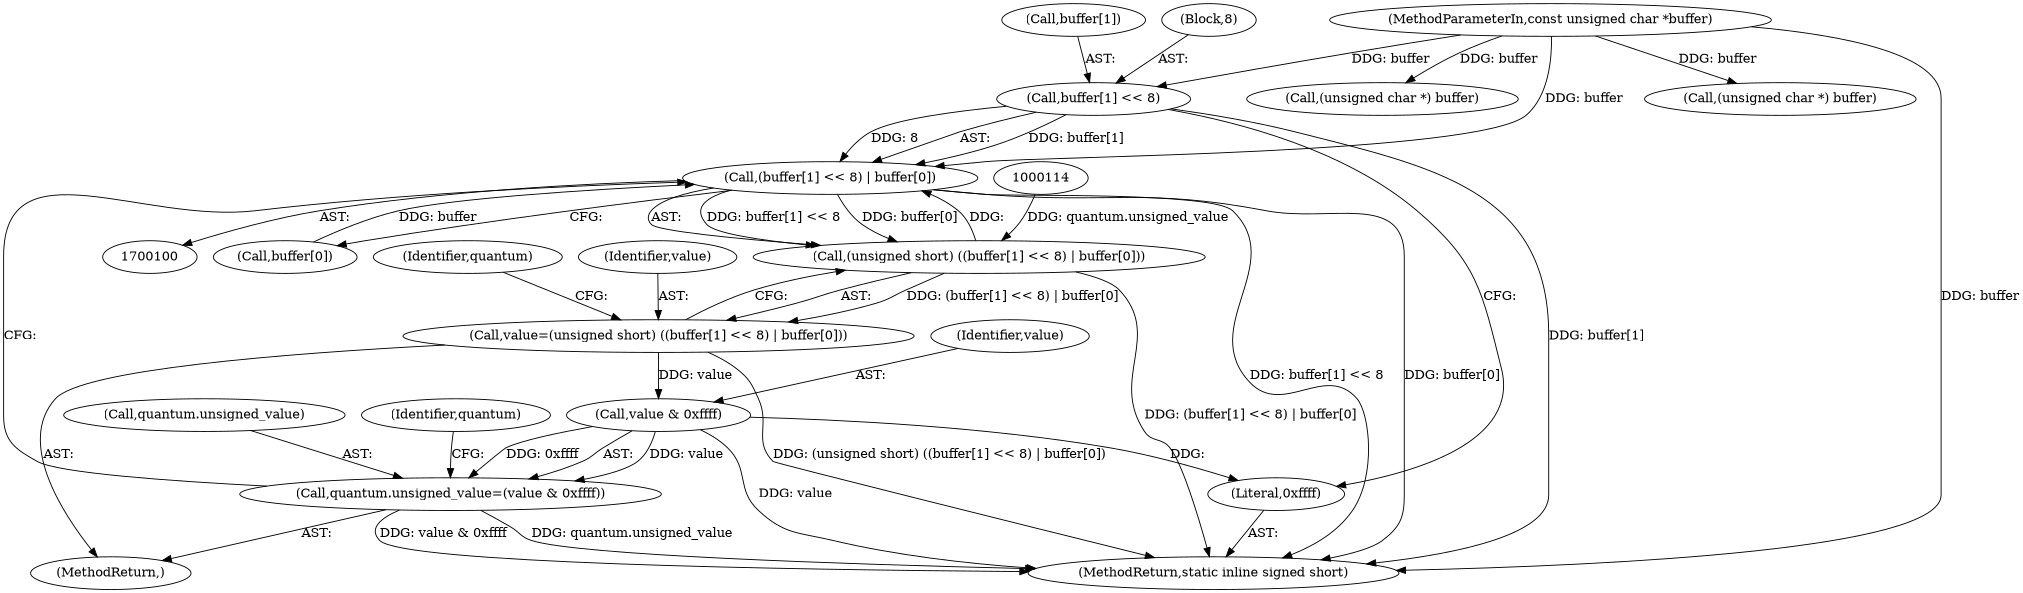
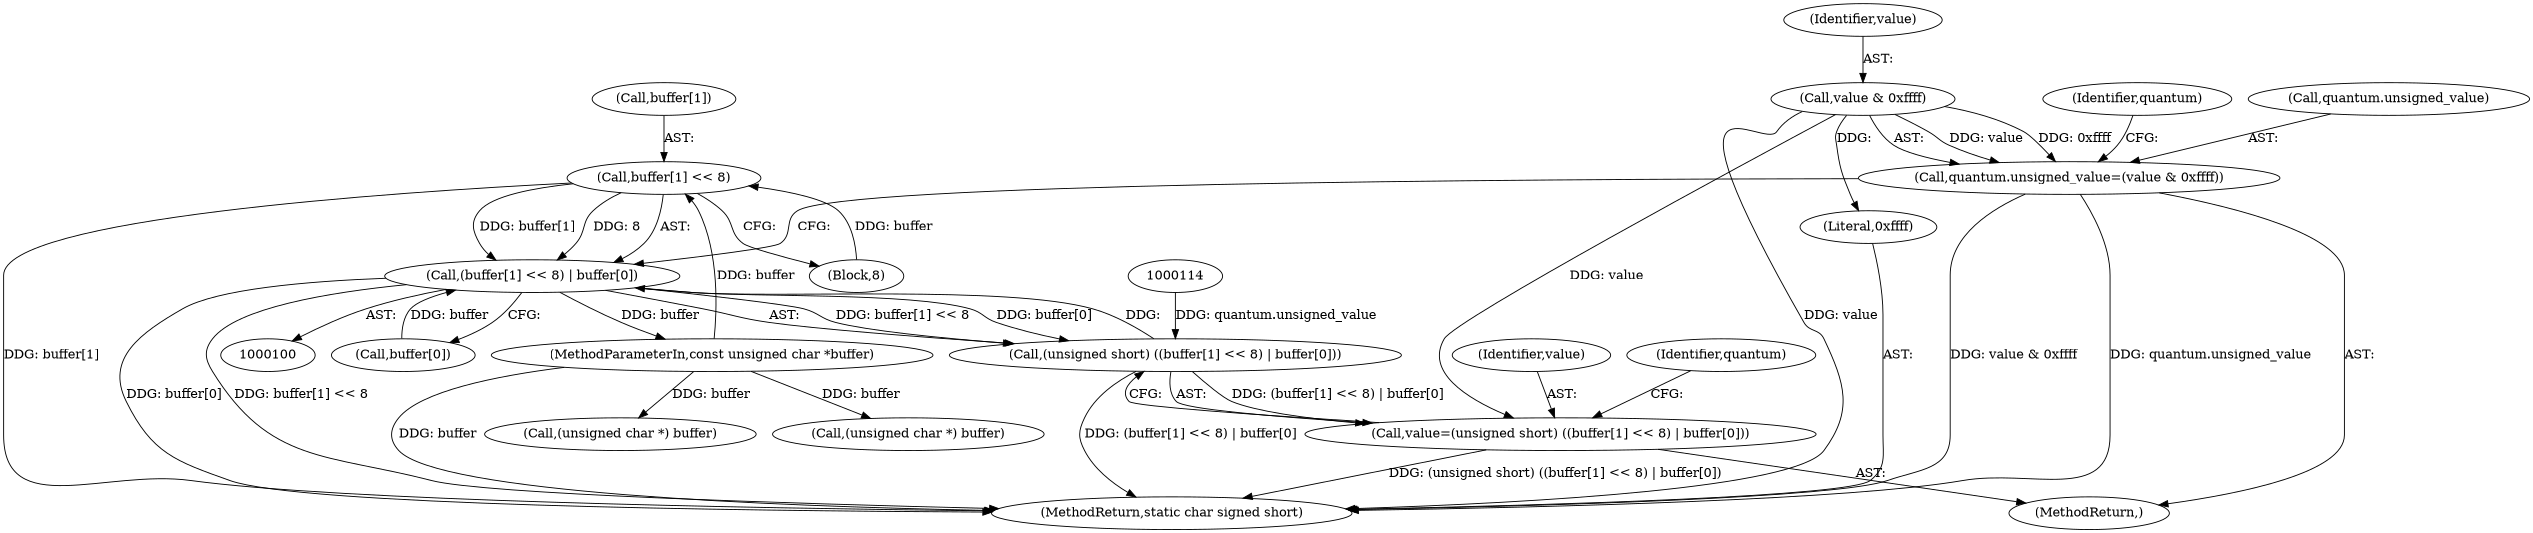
edge "(Block,8)" -> "(Call,buffer[1] << 8)": label "AST: " -> "DDG: buffer"
edge "(MethodParameterIn,const unsigned char *buffer)" -> "(Call,(buffer[1] << 8) | buffer[0])": reversed
node "1700100": label "1700100" -> "1000100"
edge "(Call,buffer[1] << 8)" -> "(Literal,0xffff)": now "(Call,buffer[1] << 8)" -> "(Block,8)"
edge "(Call,value=(unsigned short) ((buffer[1] << 8) | buffer[0]))" -> "(Call,value & 0xffff)": reversed
node "(MethodReturn,static inline signed short)": label "(MethodReturn,static inline signed short)" -> "(MethodReturn,static char signed short)"
